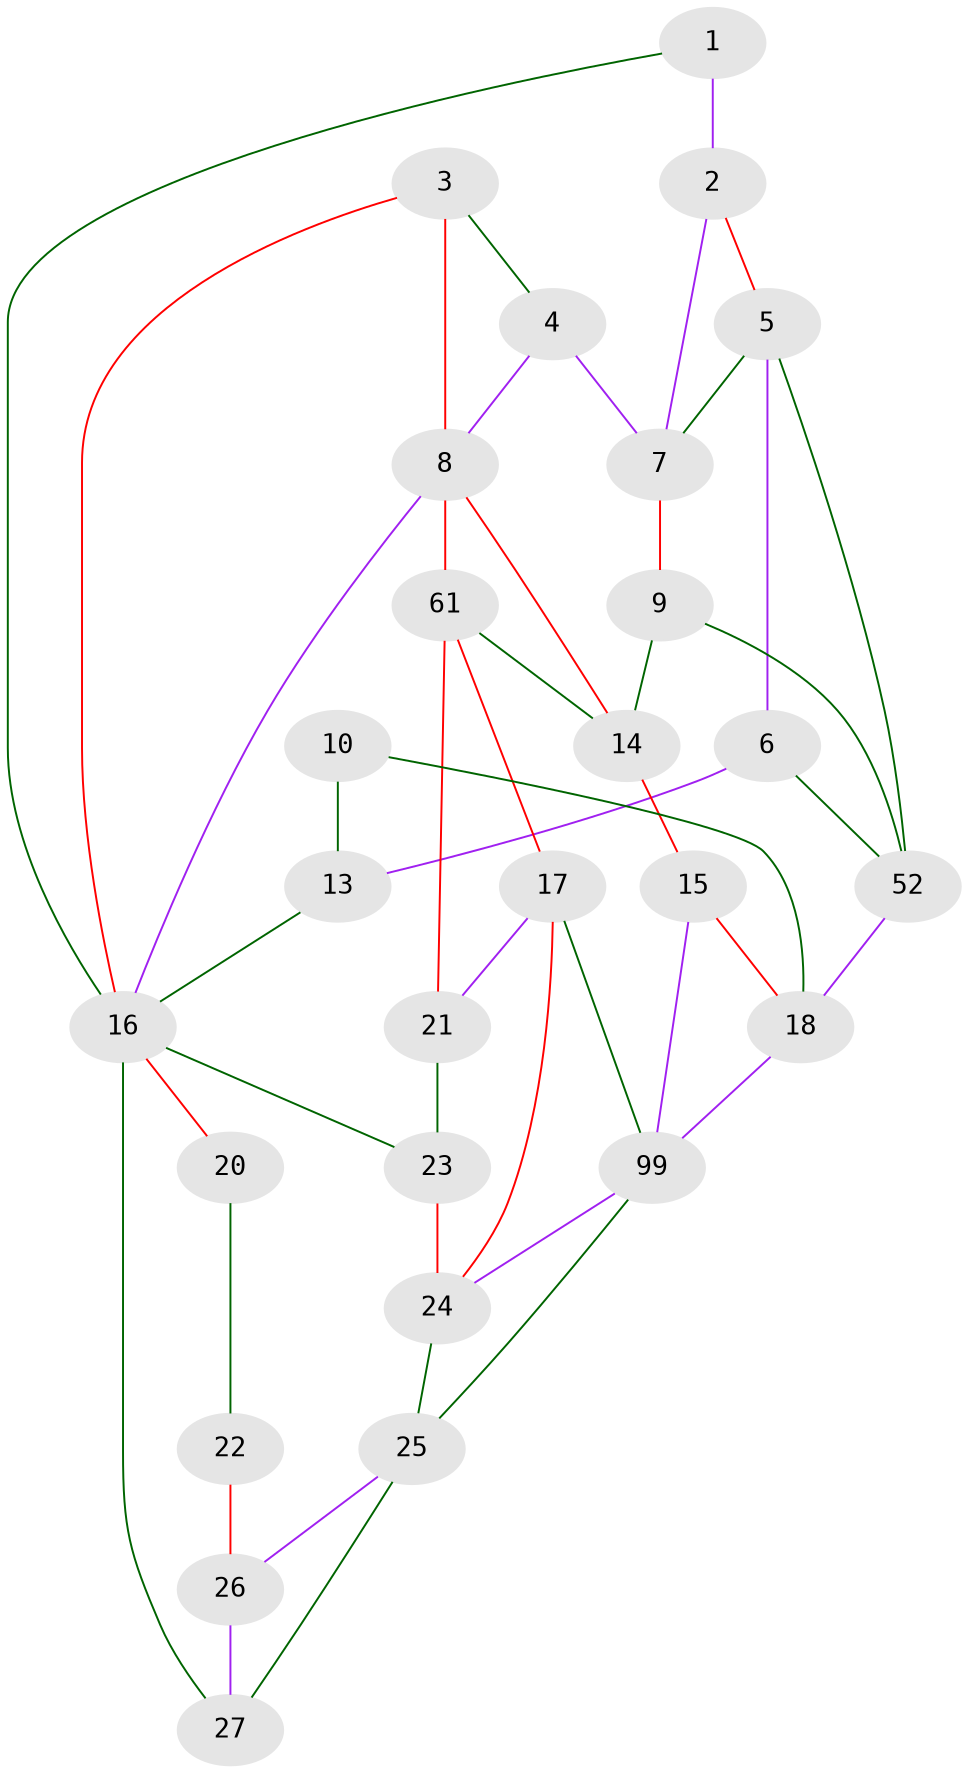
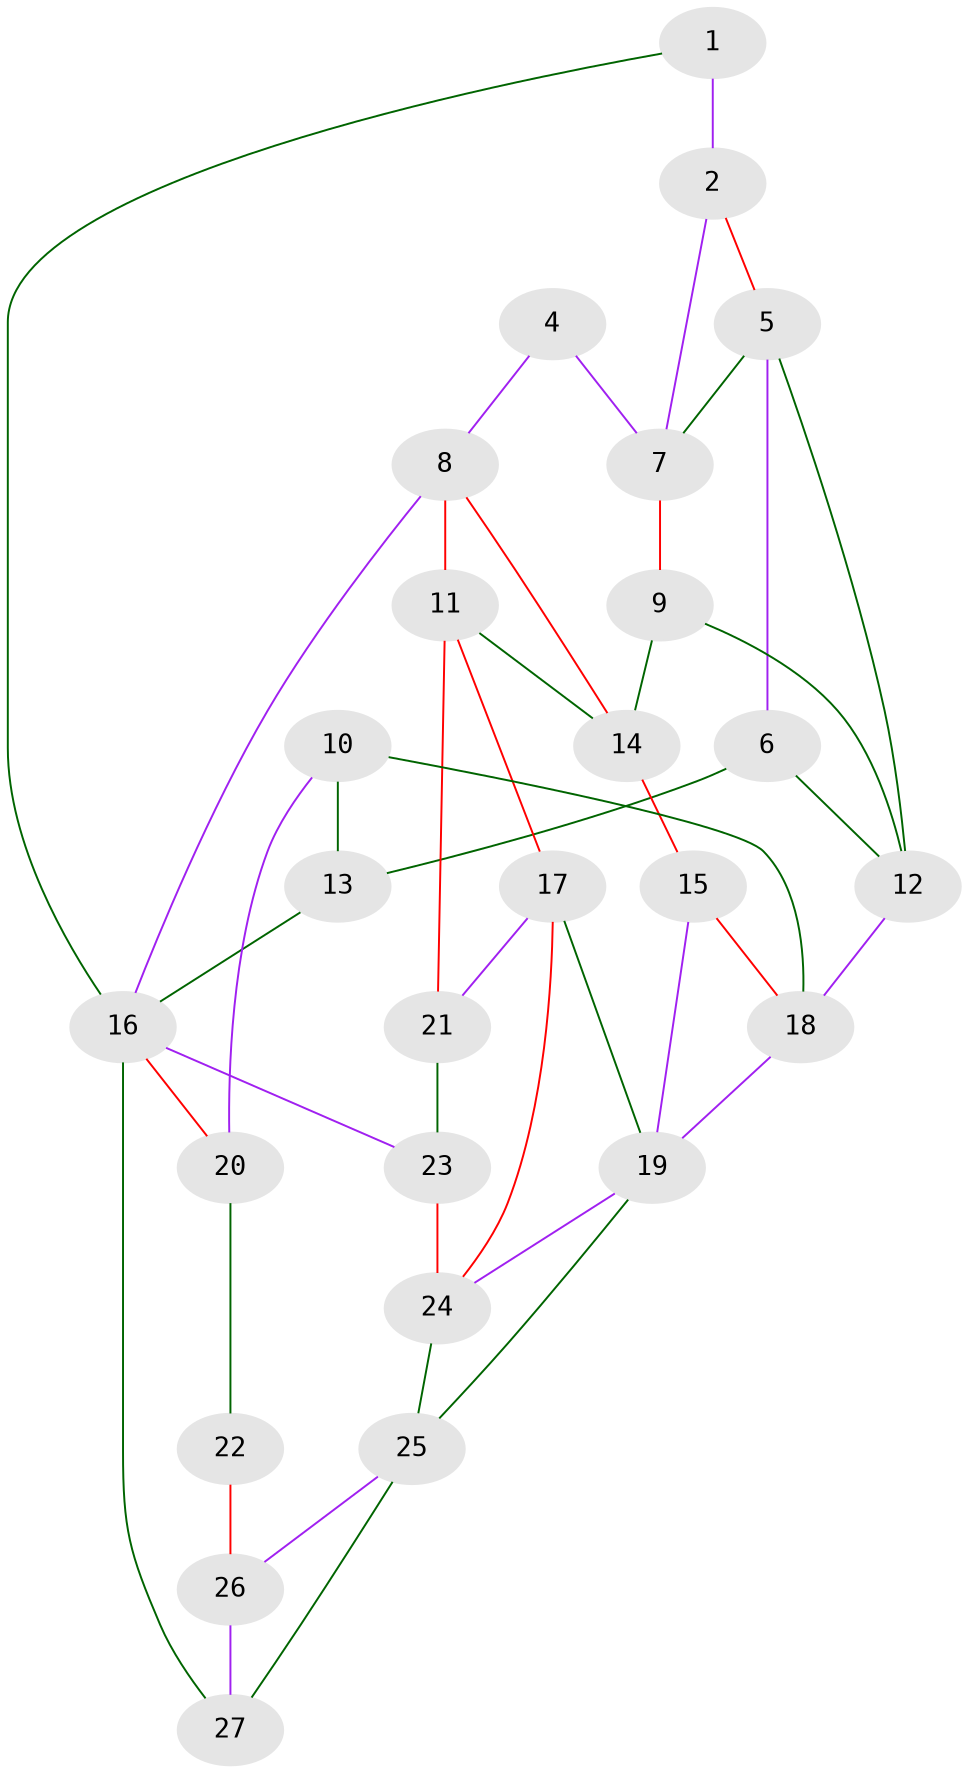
node "3": removed
node "61": label "61" -> "11"
edge "6" -- "13": color purple -> darkgreen
node "52": label "52" -> "12"
edge "10" -- "20": added
edge "16" -- "23": color darkgreen -> purple
node "99": label "99" -> "19"
